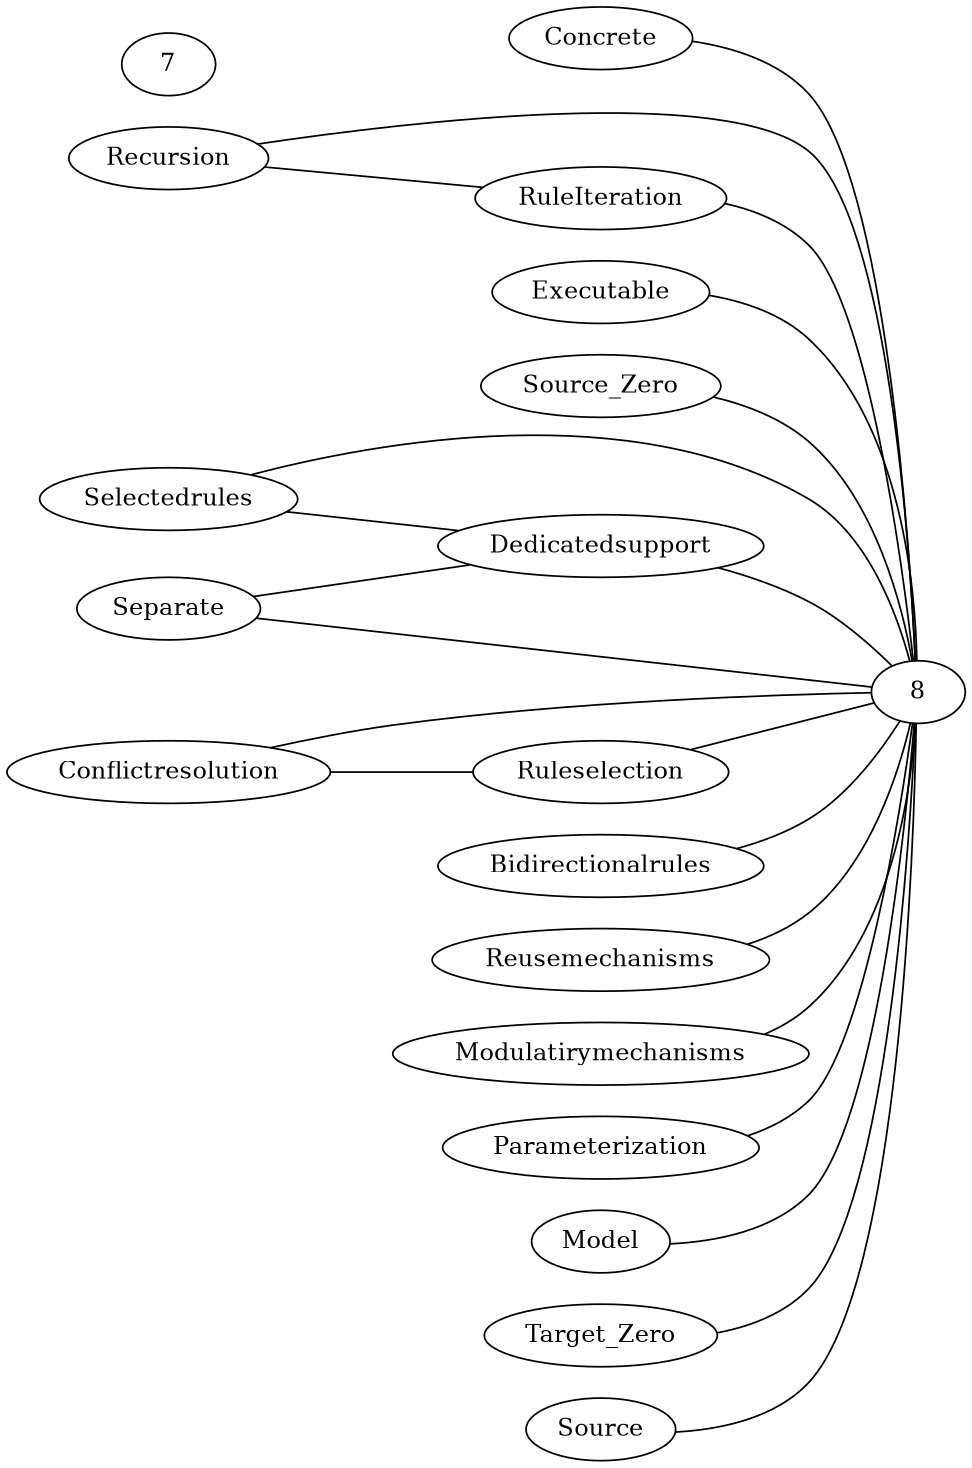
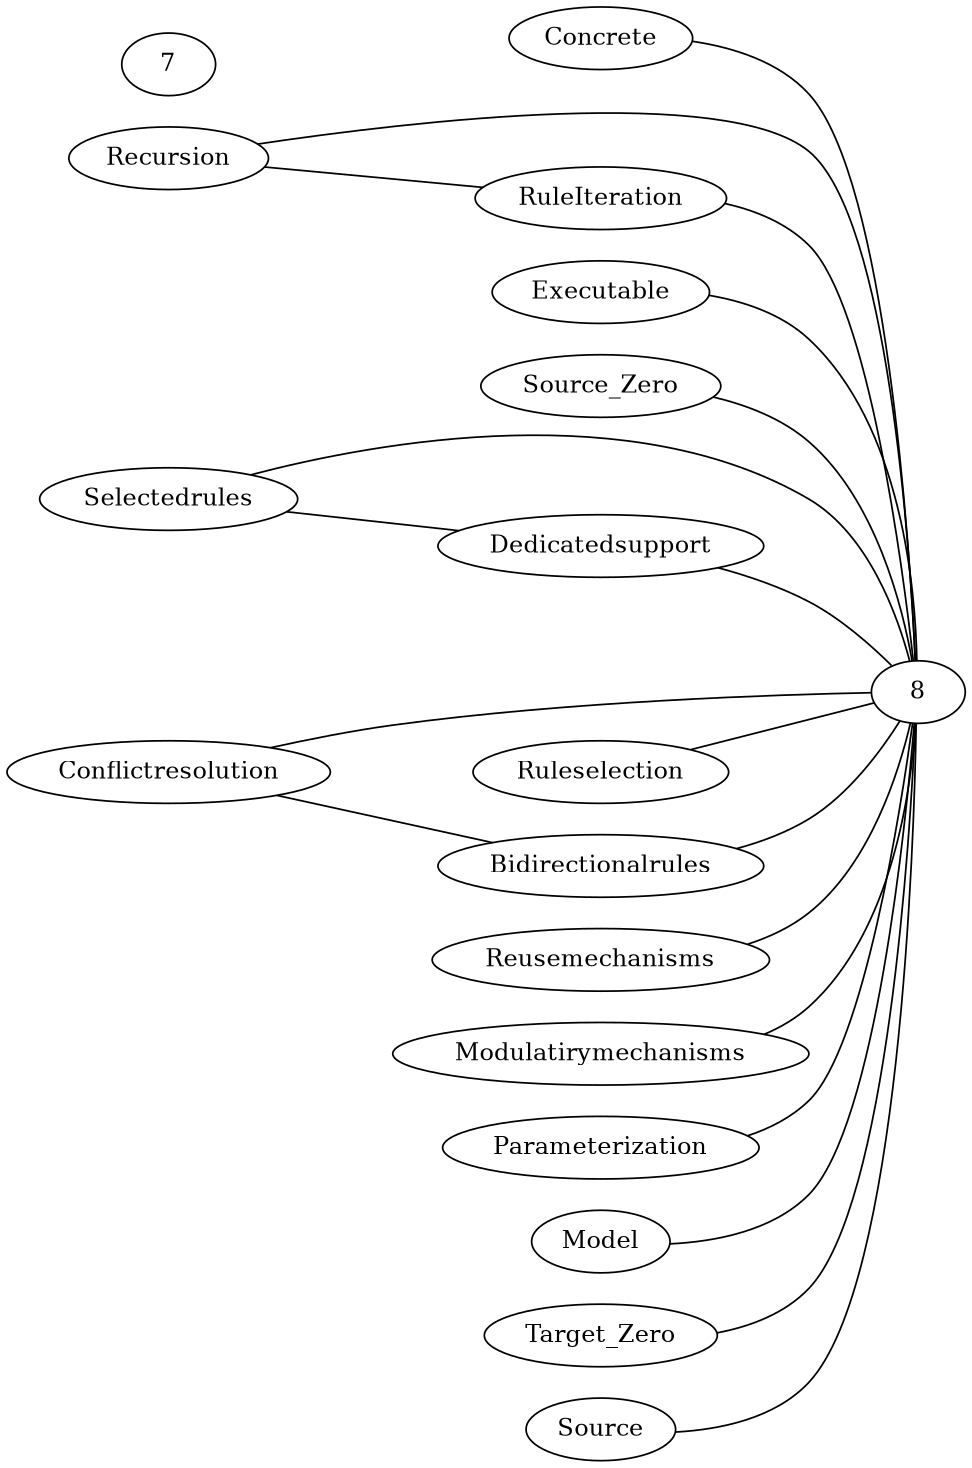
node "Separate": removed
edge "Conflictresolution" -- "Ruleselection": now "Conflictresolution" -- "Bidirectionalrules"
